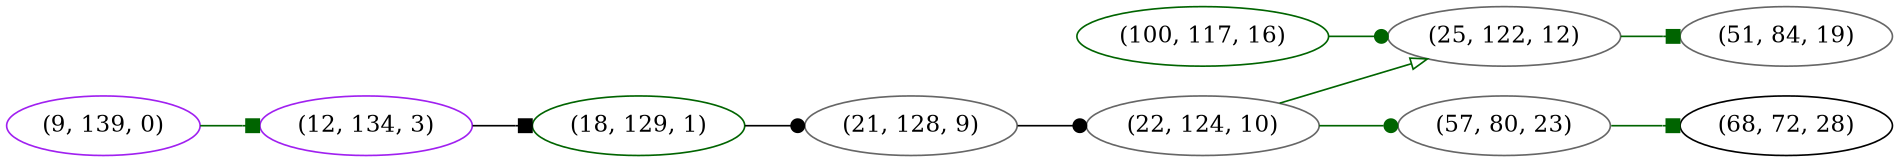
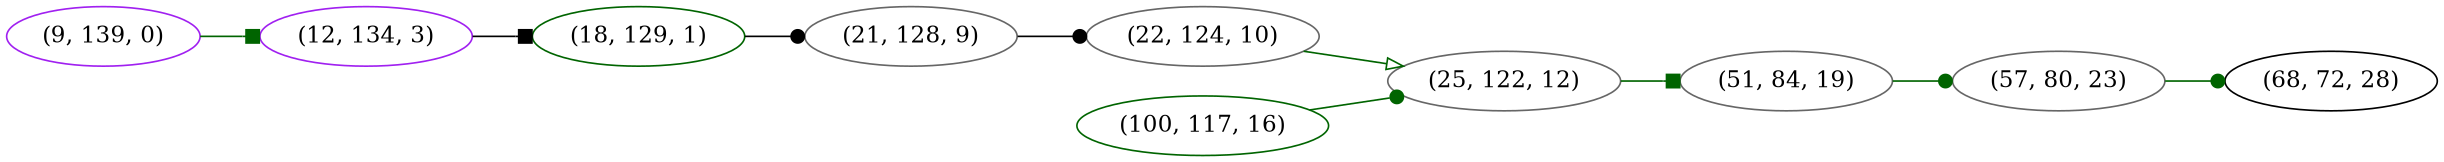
edge "(22, 124, 10)" -> "(57, 80, 23)": now "(51, 84, 19)" -> "(57, 80, 23)"
edge "(57, 80, 23)" -> "(68, 72, 28)": arrowhead box -> dot
